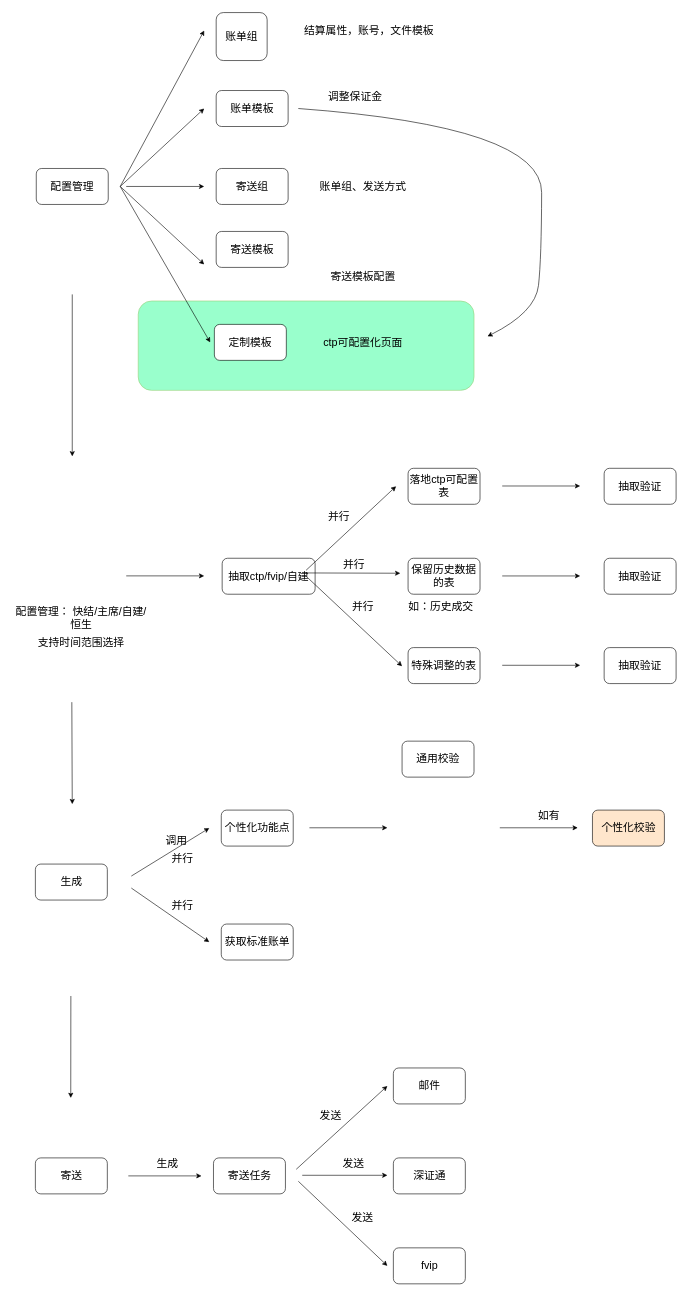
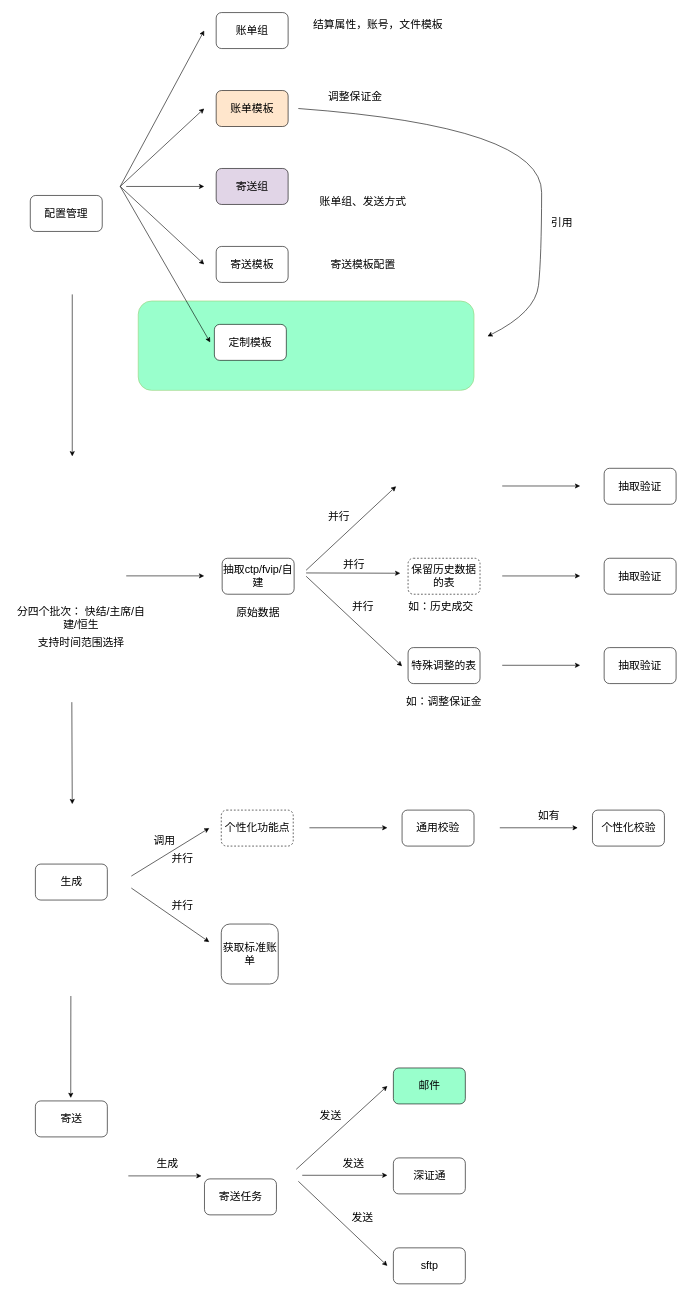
node "结算属性，账号，文件模板": moved (369, 30) -> (378, 24)
node "账单组": size 51x48 -> 72x36
node "账单模板": fillcolor #ffffff -> #ffe6cc
node "配置管理": moved (72, 186) -> (66, 213)
node "寄送组": fillcolor #ffffff -> #e1d5e7
node "账单组、发送方式": moved (363, 186) -> (363, 201)
node "引用": added
node "寄送模板": moved (252, 249) -> (252, 264)
node "寄送模板配置": moved (363, 276) -> (363, 264)
node "ctp可配置化页面": removed
node "落地ctp可配置表": removed
node "抽取ctp/fvip/自建": size 93x36 -> 72x36
node "保留历史数据的表": style solid -> dashed
node "原始数据": added
node "配置管理： 快结/主席/自建/恒生": label "配置管理： 快结/主席/自建/恒生" -> "分四个批次： 快结/主席/自建/恒生"
node "如：调整保证金": added
node "通用校验": moved (438, 759) -> (438, 828)
node "个性化功能点": style solid -> dashed
node "个性化校验": fillcolor #ffe6cc -> #ffffff
node "调用": moved (176, 841) -> (164, 841)
node "获取标准账单": size 72x36 -> 57x60
node "邮件": fillcolor #ffffff -> #99ffcc
node "寄送": moved (71, 1176) -> (71, 1119)
node "寄送任务": moved (250, 1176) -> (241, 1197)
node "fvip": label "fvip" -> "sftp"
